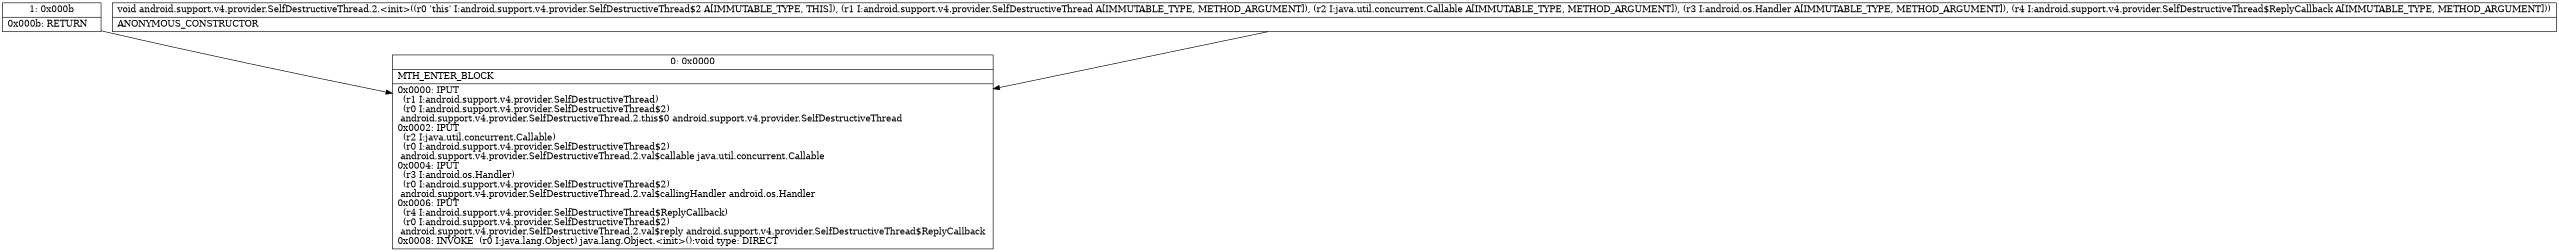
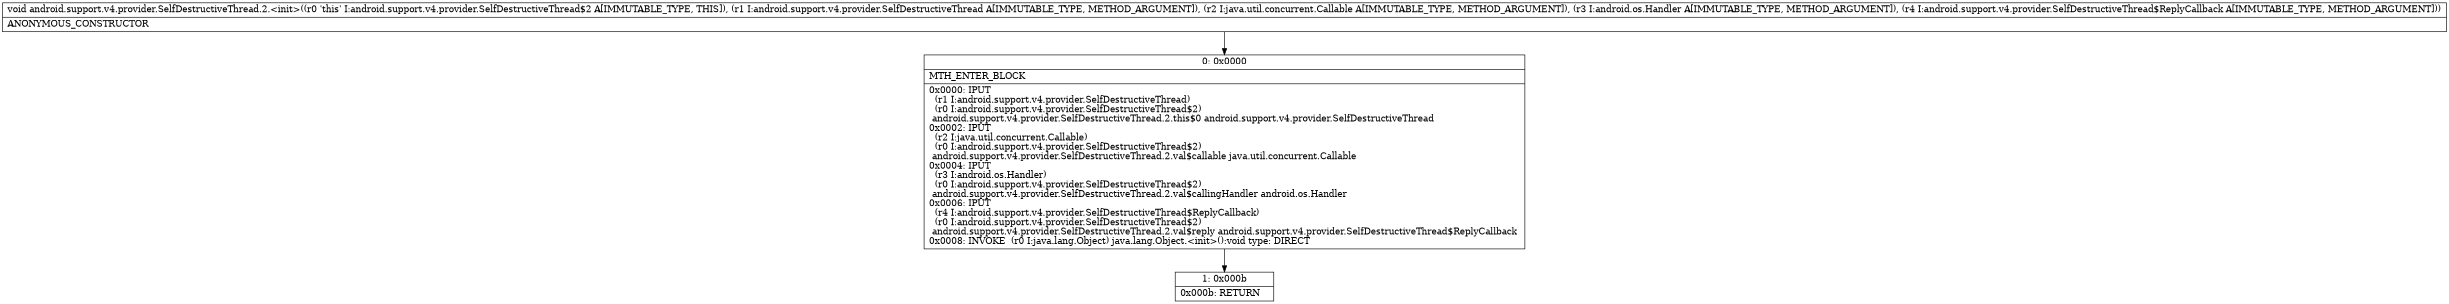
edge "1: 0x000b" -> "0: 0x0000": reversed
